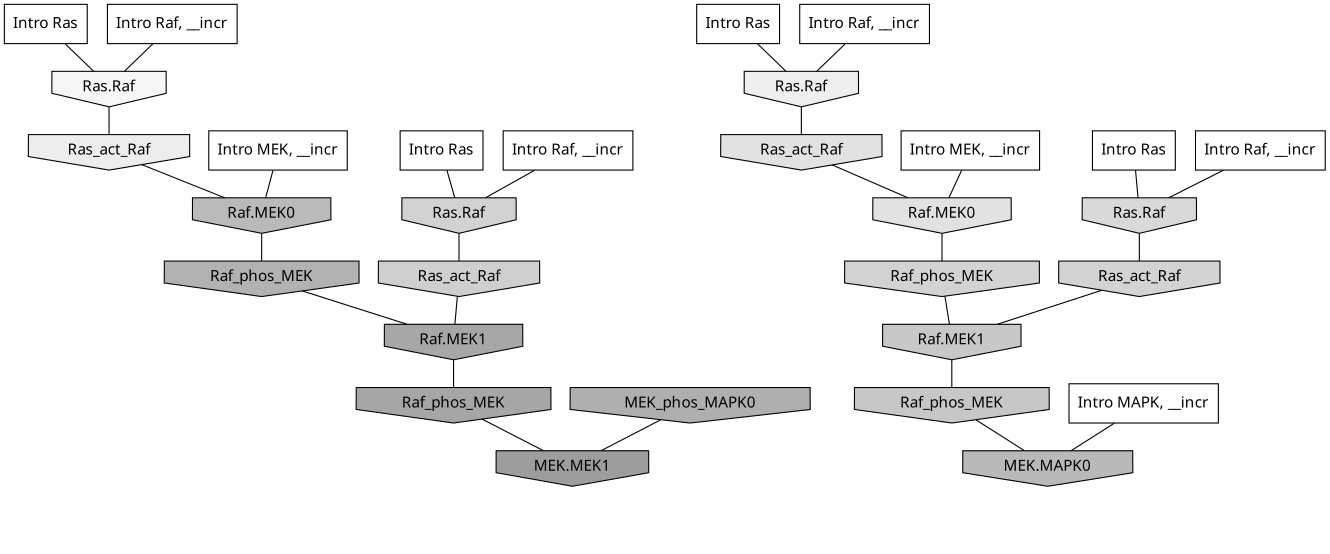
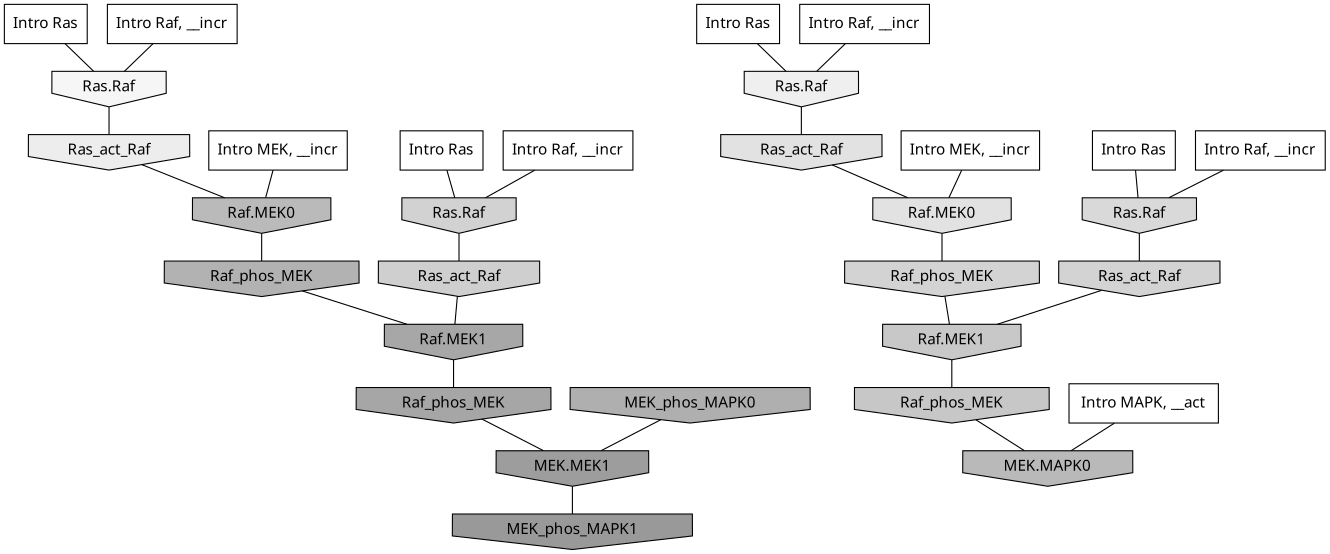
node "Intro MAPK, __incr": label "Intro MAPK, __incr" -> "Intro MAPK, __act"
node "MEK_phos_MAPK1": added
